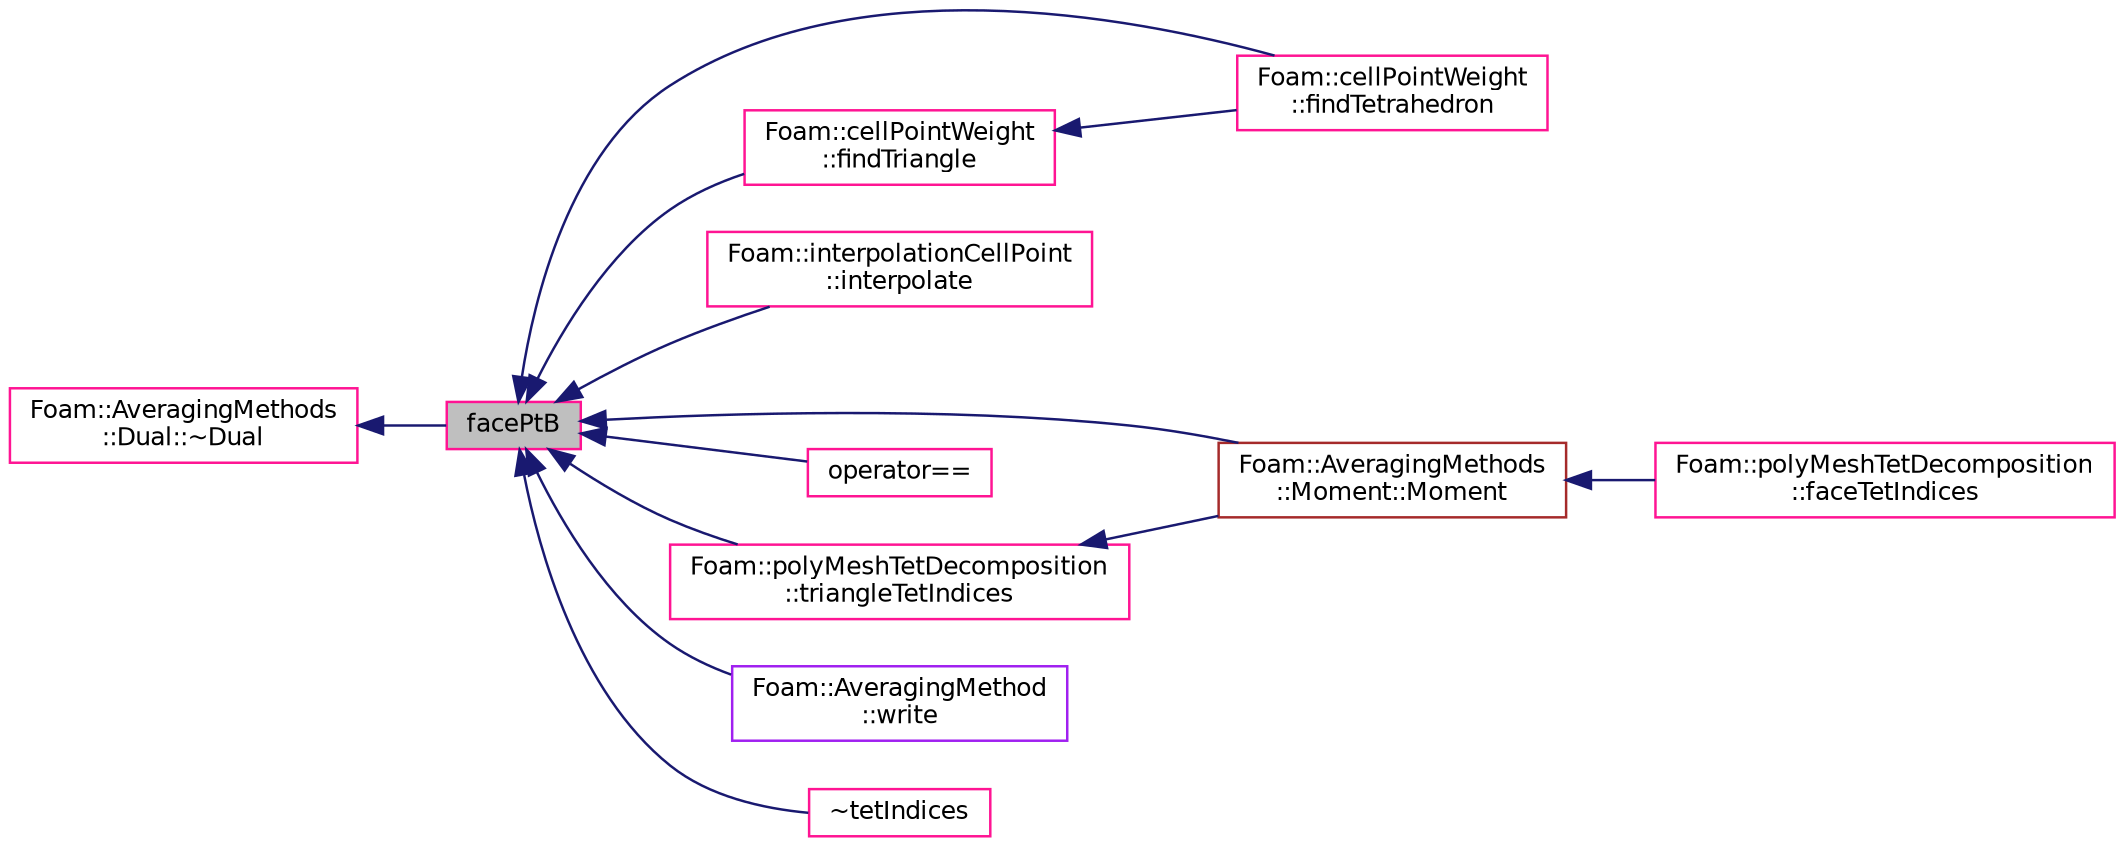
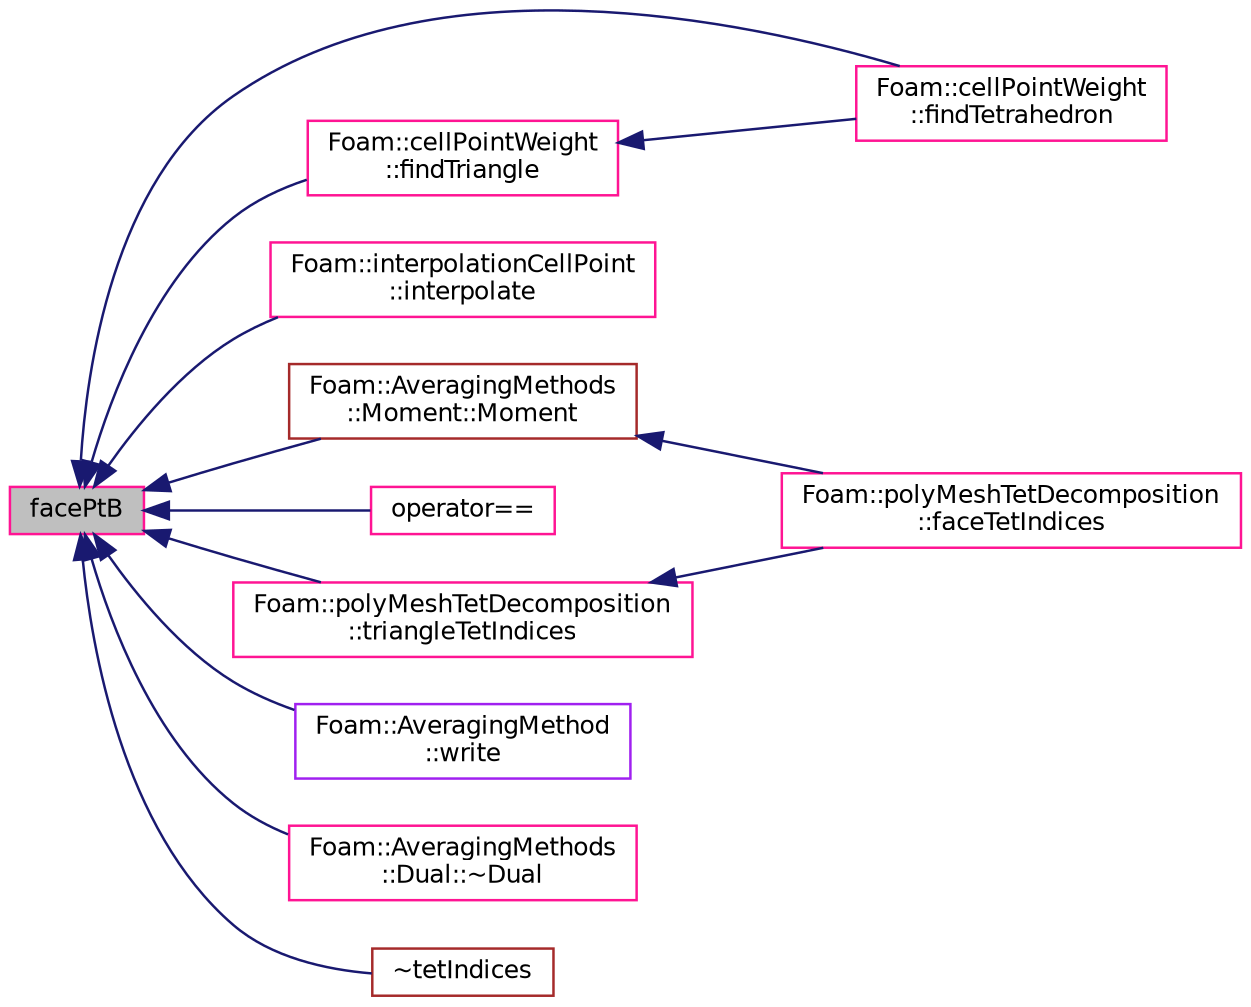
edge "facePtB" -> "Foam::AveragingMethods ::Dual::~Dual": reversed
edge "Foam::AveragingMethods ::Moment::Moment" -> "Foam::polyMeshTetDecomposition ::triangleTetIndices": now "Foam::polyMeshTetDecomposition ::faceTetIndices" -> "Foam::polyMeshTetDecomposition ::triangleTetIndices"
node "~tetIndices": color deeppink -> brown
